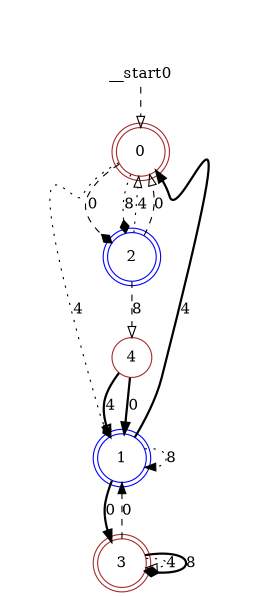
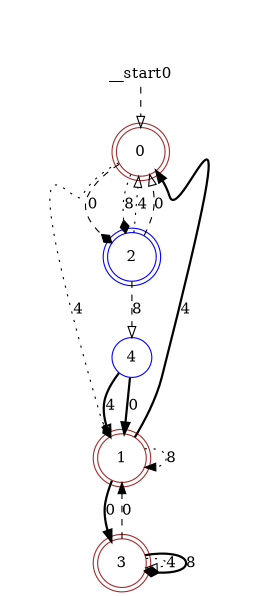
node "4": color brown -> blue
node "1": color blue -> brown
